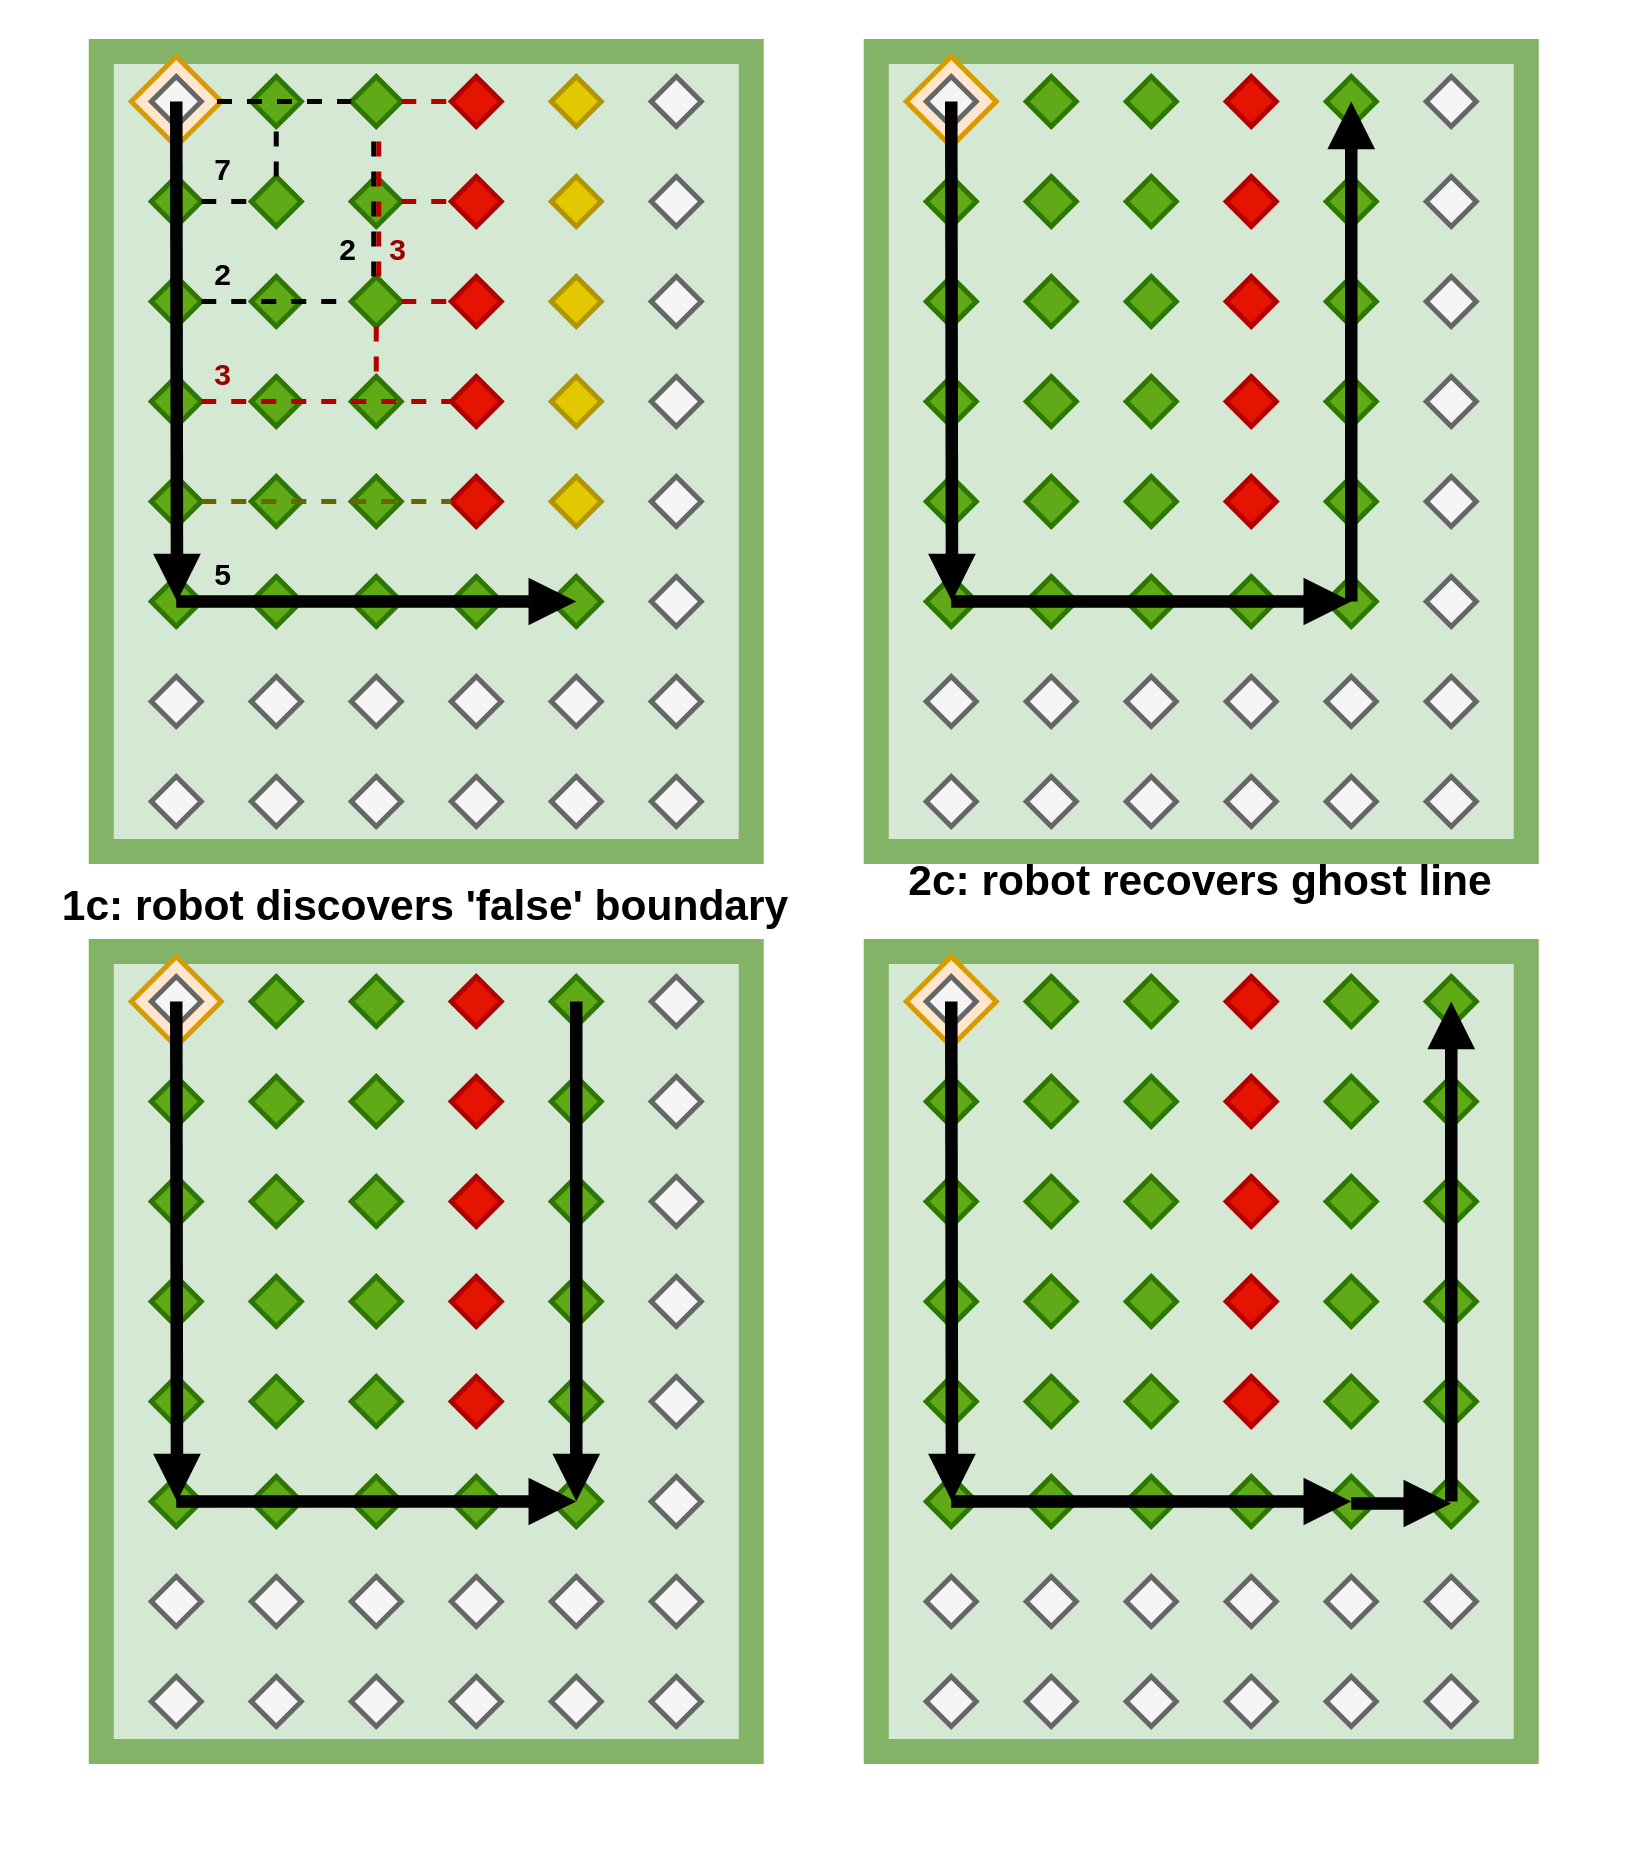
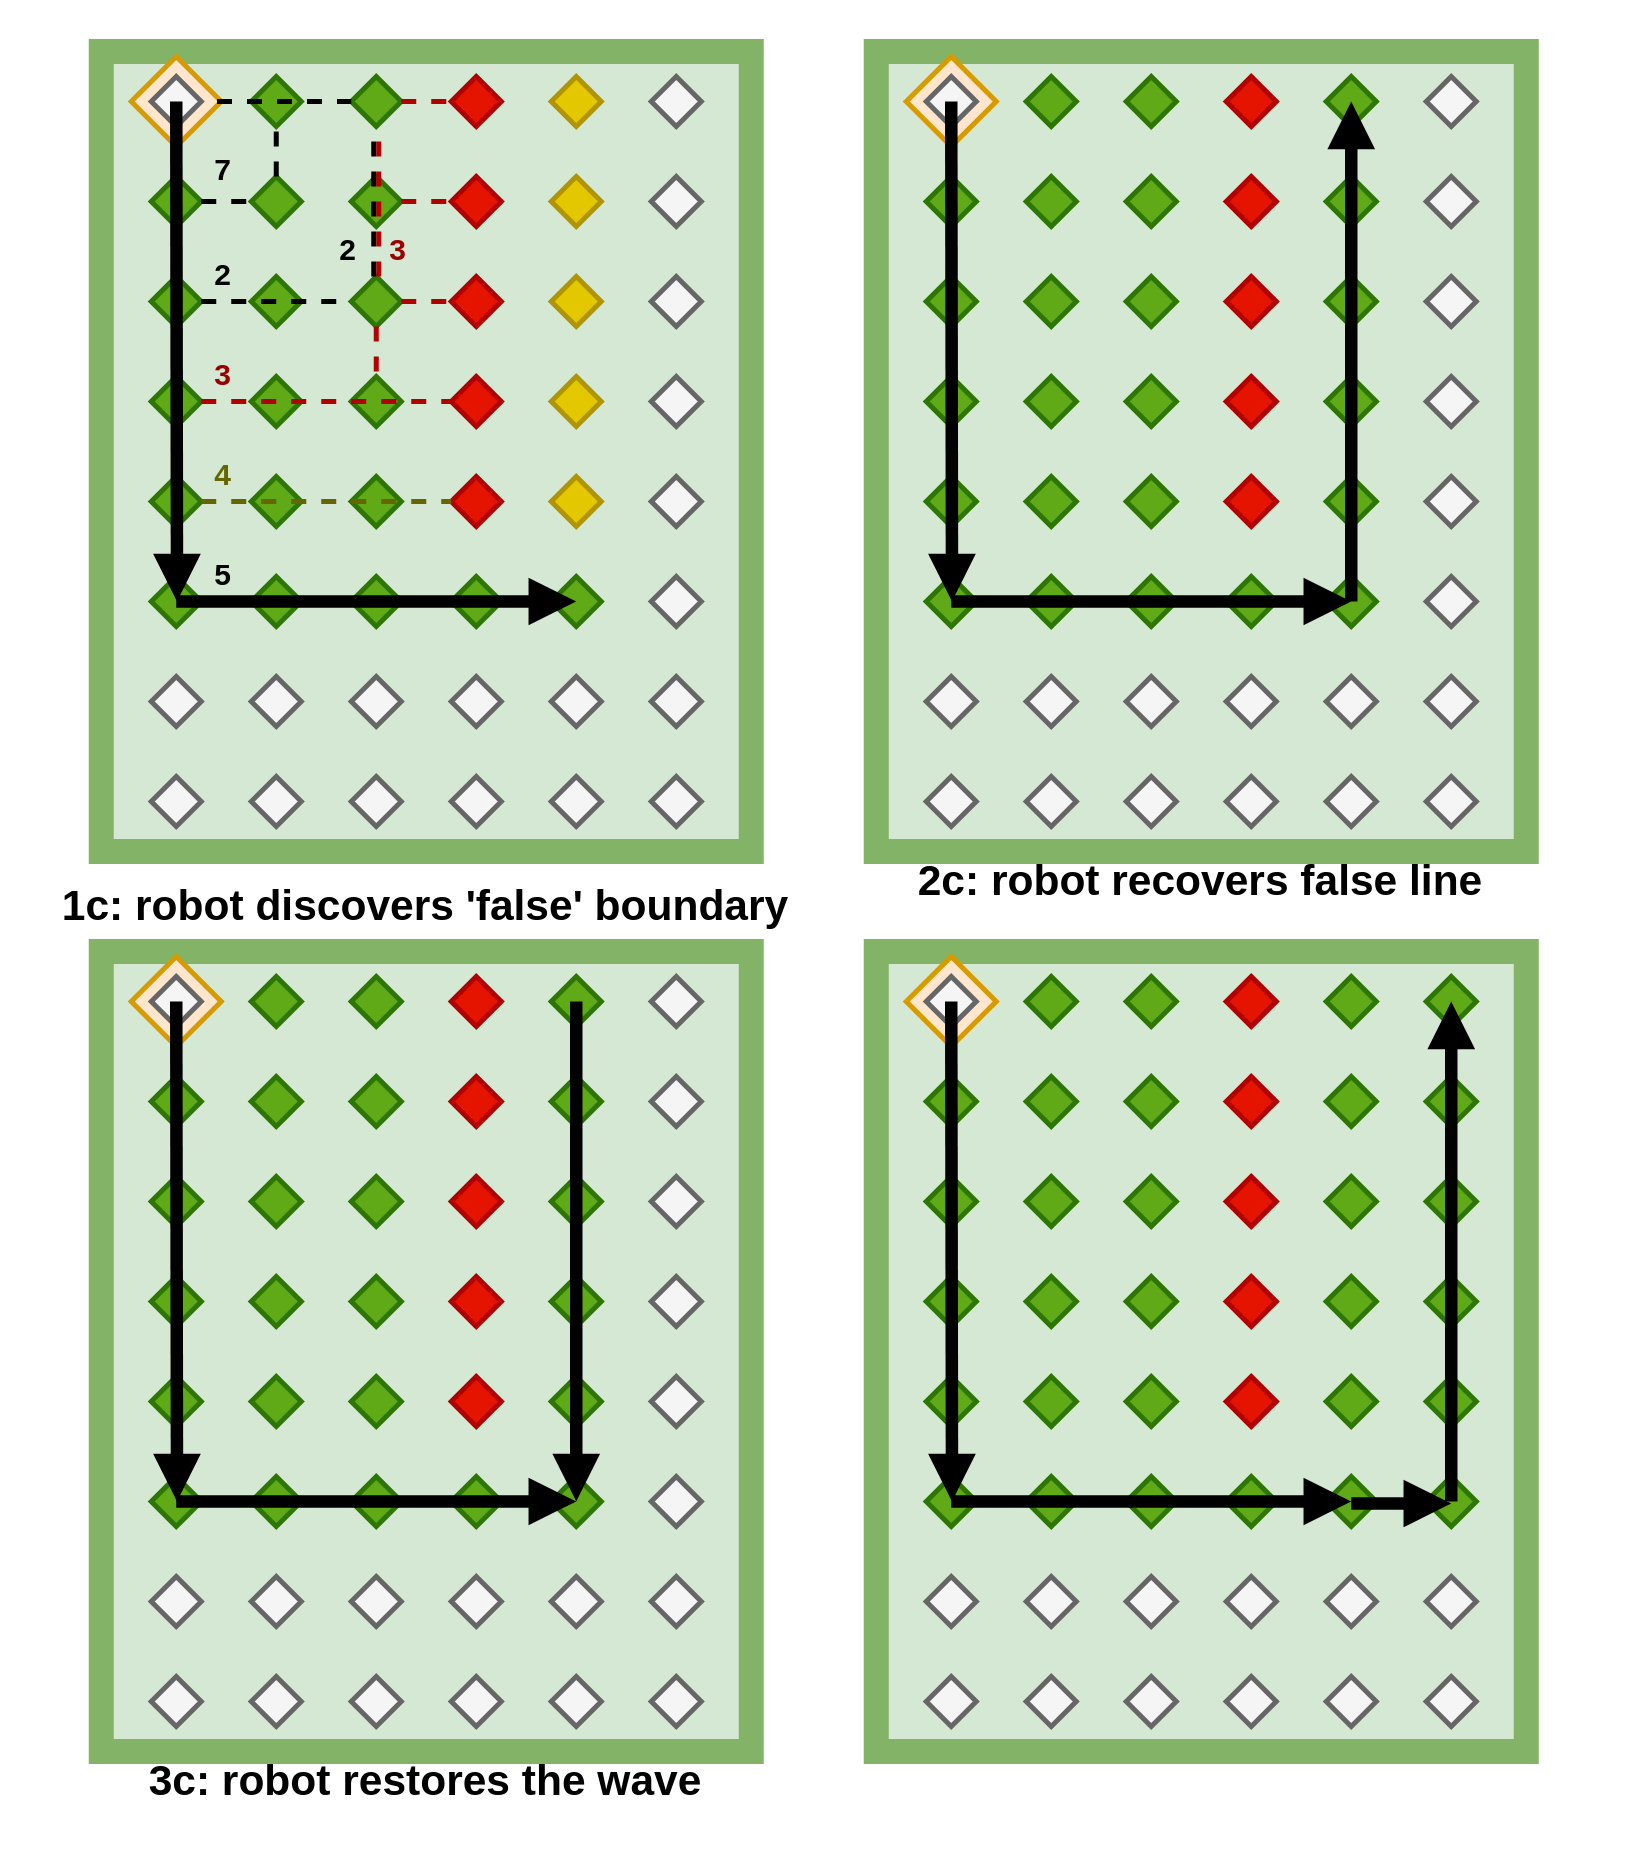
node "4": added
node "2c: robot recovers ghost line": label "2c: robot recovers ghost line" -> "2c: robot recovers false line"
node "3c: robot restores the wave": added
